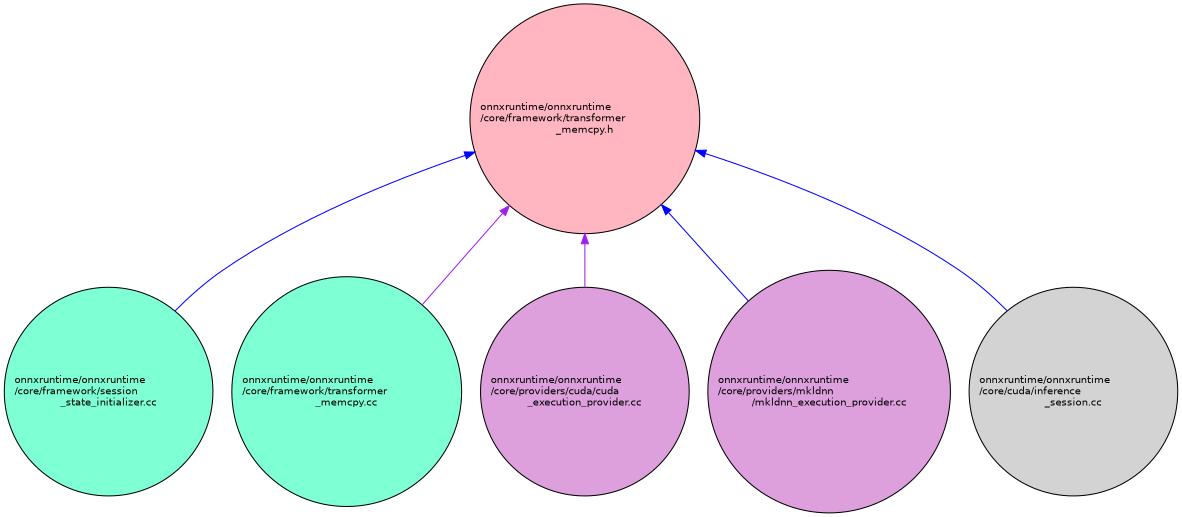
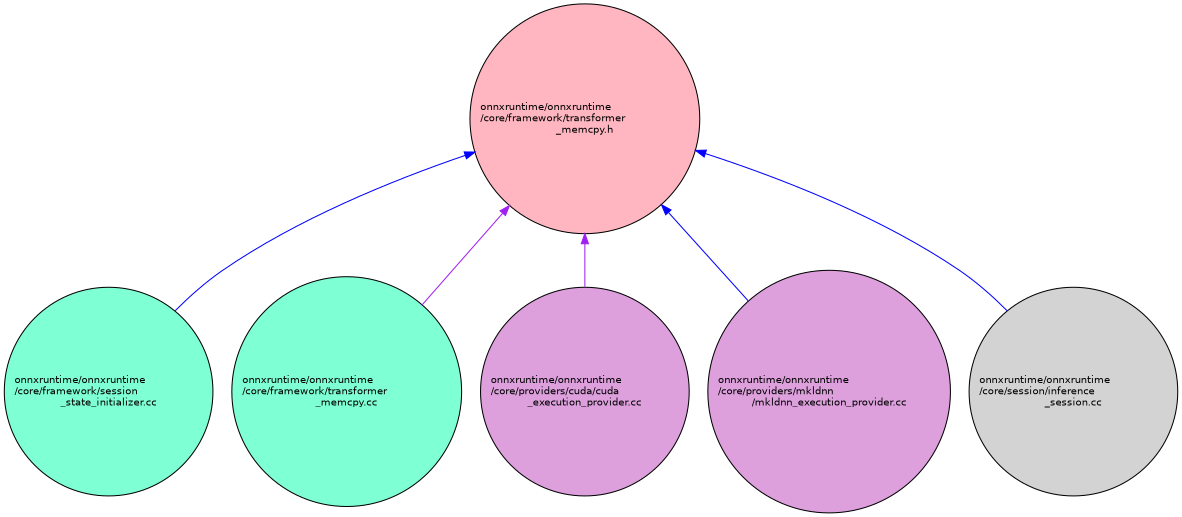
node "onnxruntime/onnxruntime /core/cuda/inference _session.cc": label "onnxruntime/onnxruntime /core/cuda/inference _session.cc" -> "onnxruntime/onnxruntime /core/session/inference _session.cc"
